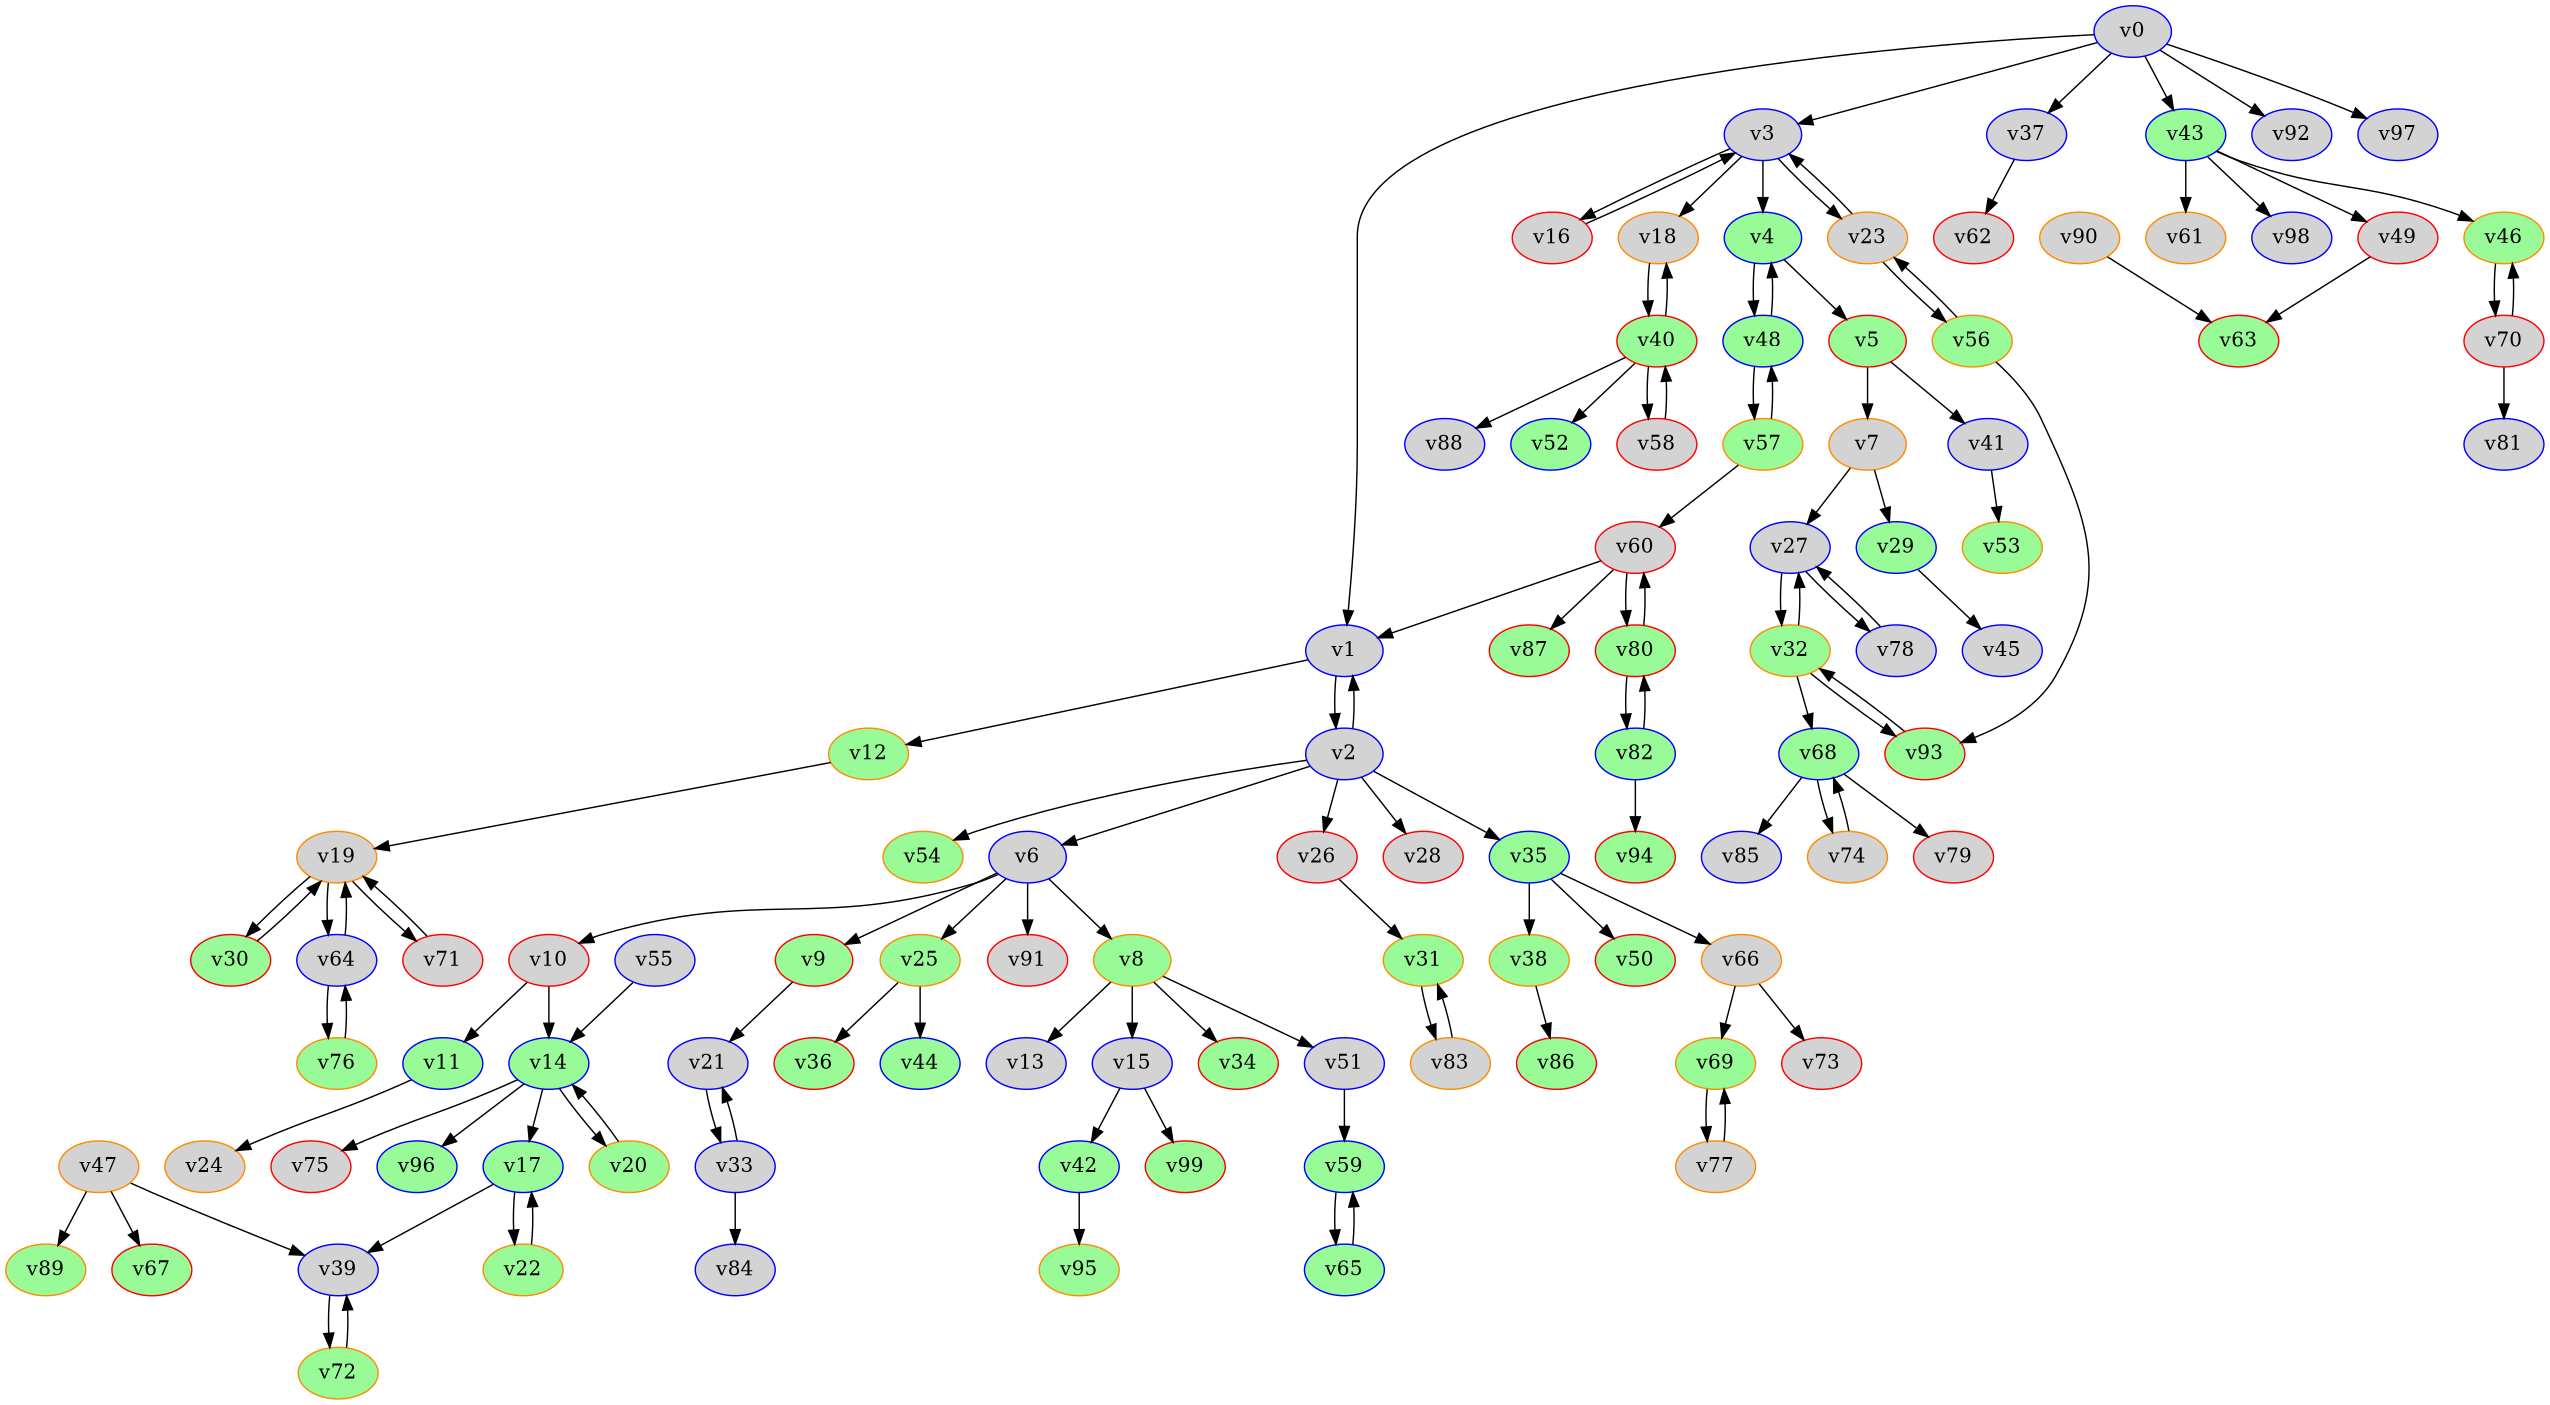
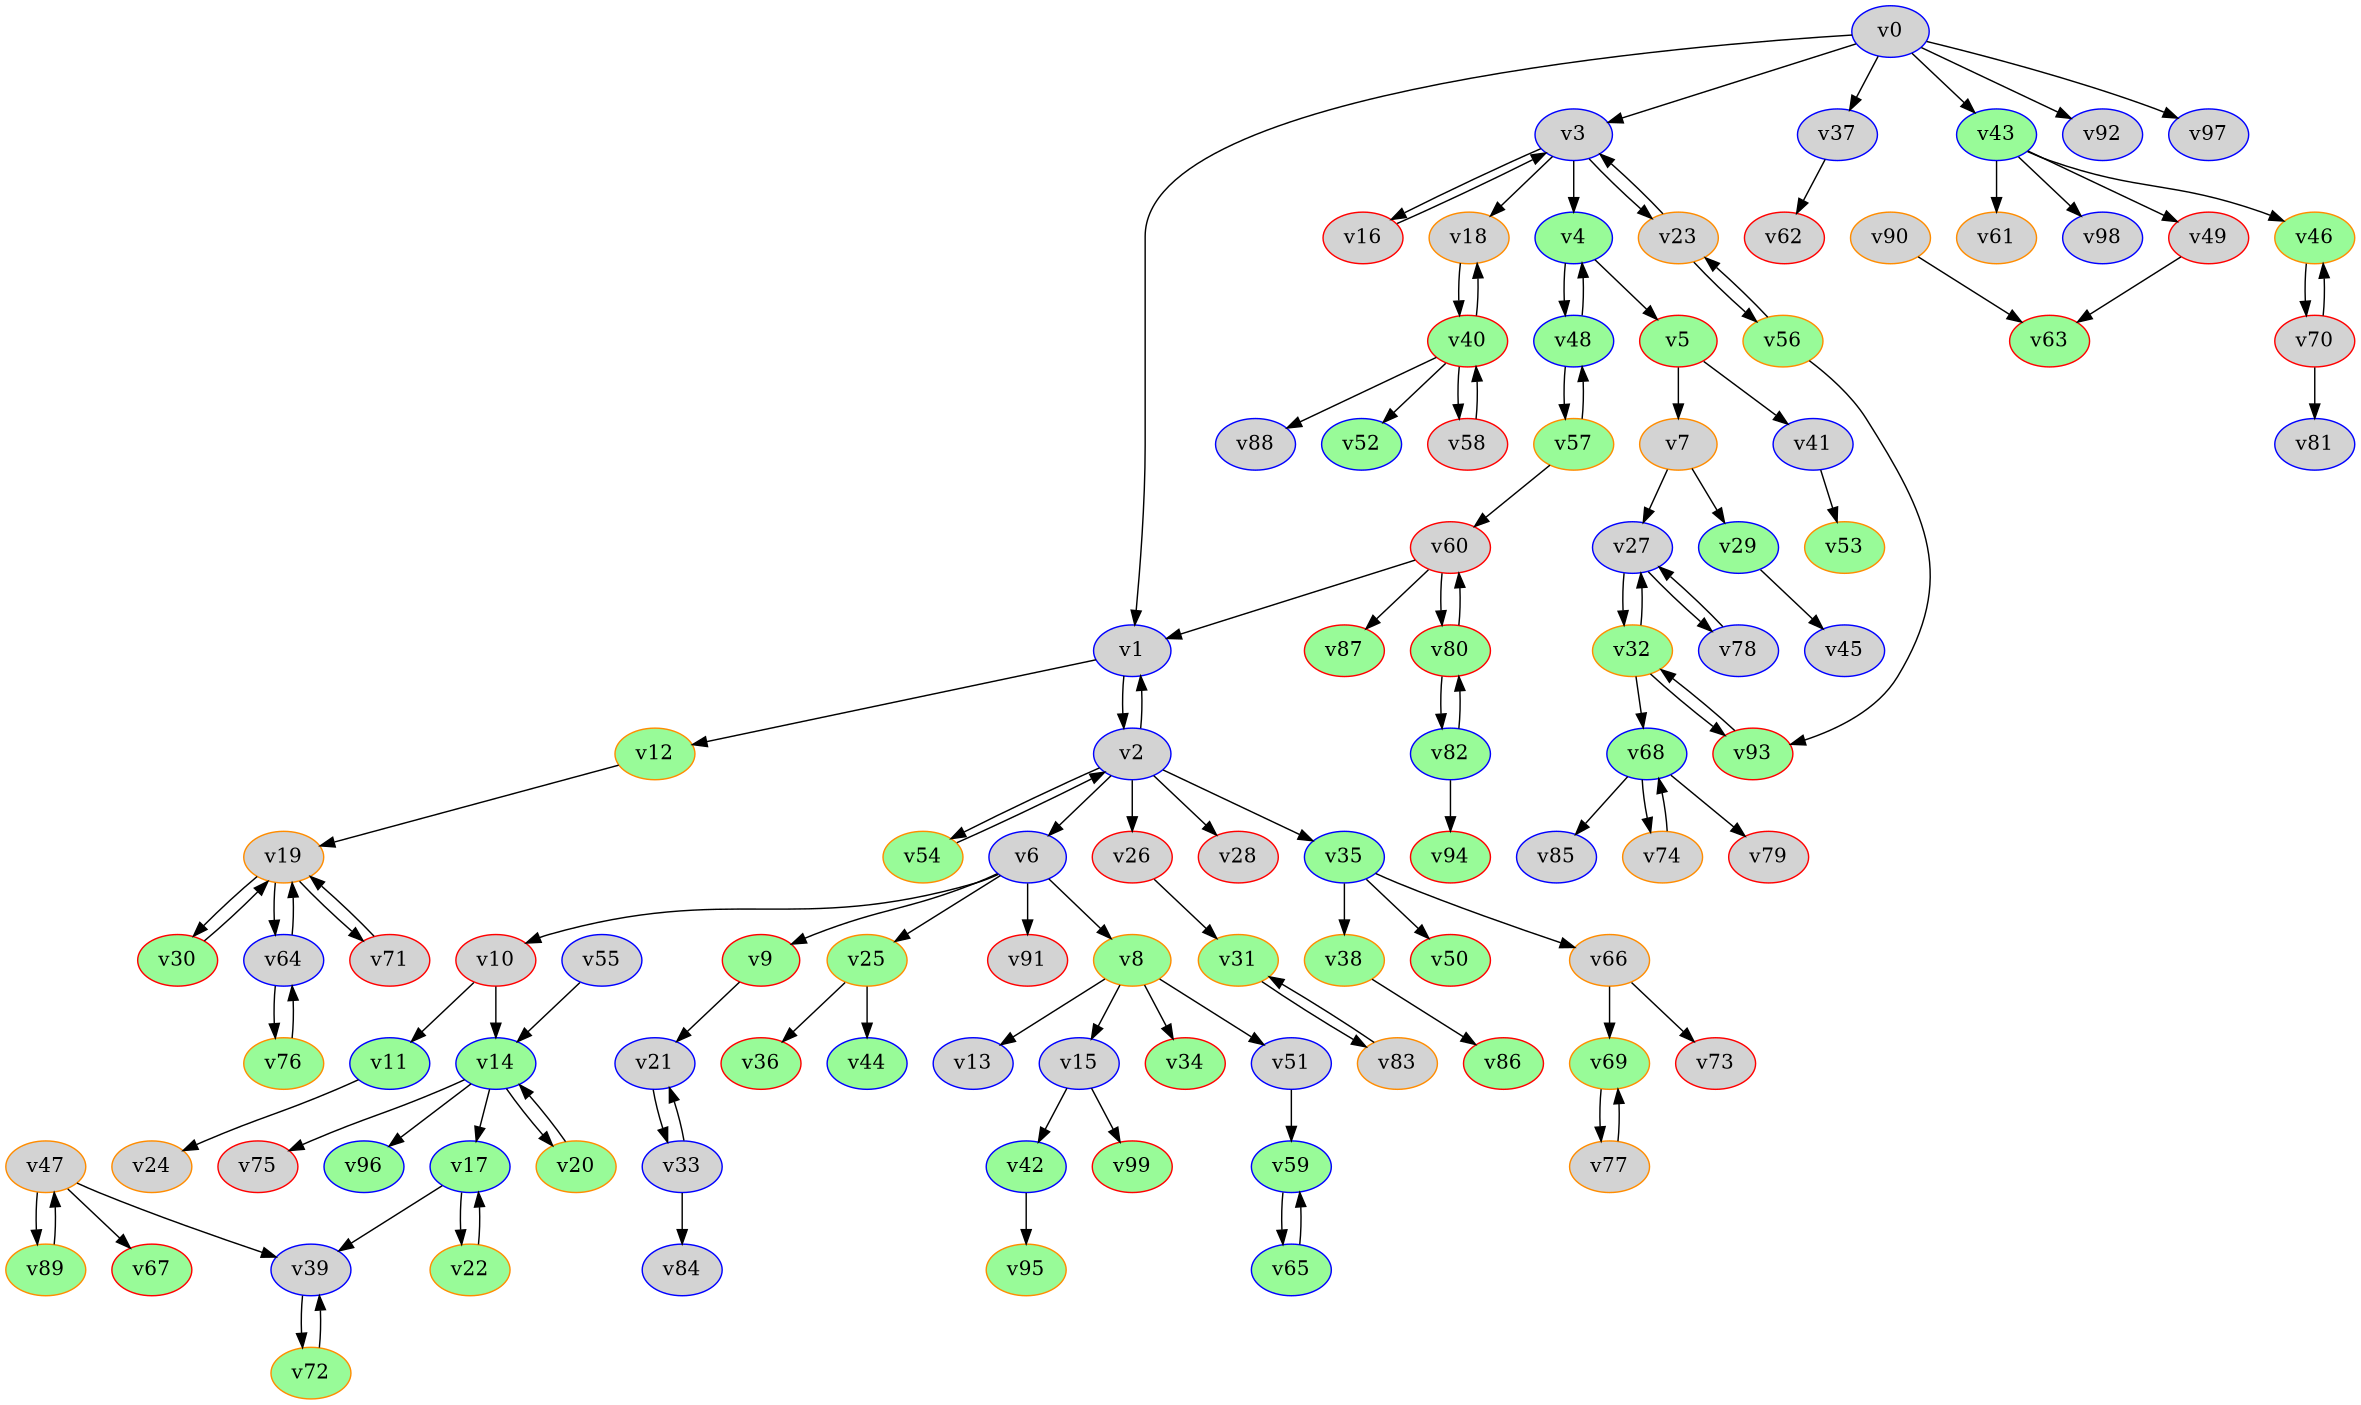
edge "v54" -> "v2": added
edge "v89" -> "v47": added
